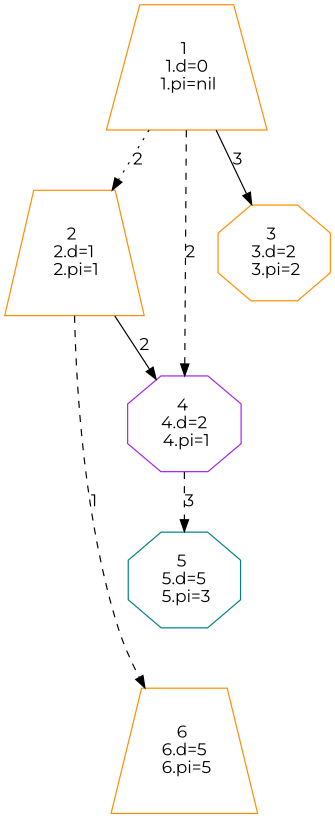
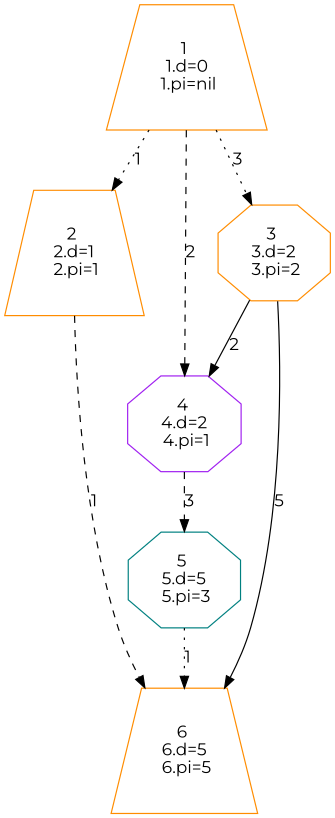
edge "1 1.d=0 1.pi=nil" -> "2 2.d=1 2.pi=1": label "2" -> "1"
edge "1 1.d=0 1.pi=nil" -> "3 3.d=2 3.pi=2": style solid -> dotted
edge "2 2.d=1 2.pi=1" -> "4 4.d=2 4.pi=1": now "3 3.d=2 3.pi=2" -> "4 4.d=2 4.pi=1"
edge "3 3.d=2 3.pi=2" -> "6 6.d=5 6.pi=5": added, label "5"
edge "5 5.d=5 5.pi=3" -> "6 6.d=5 6.pi=5": added, label "1"
